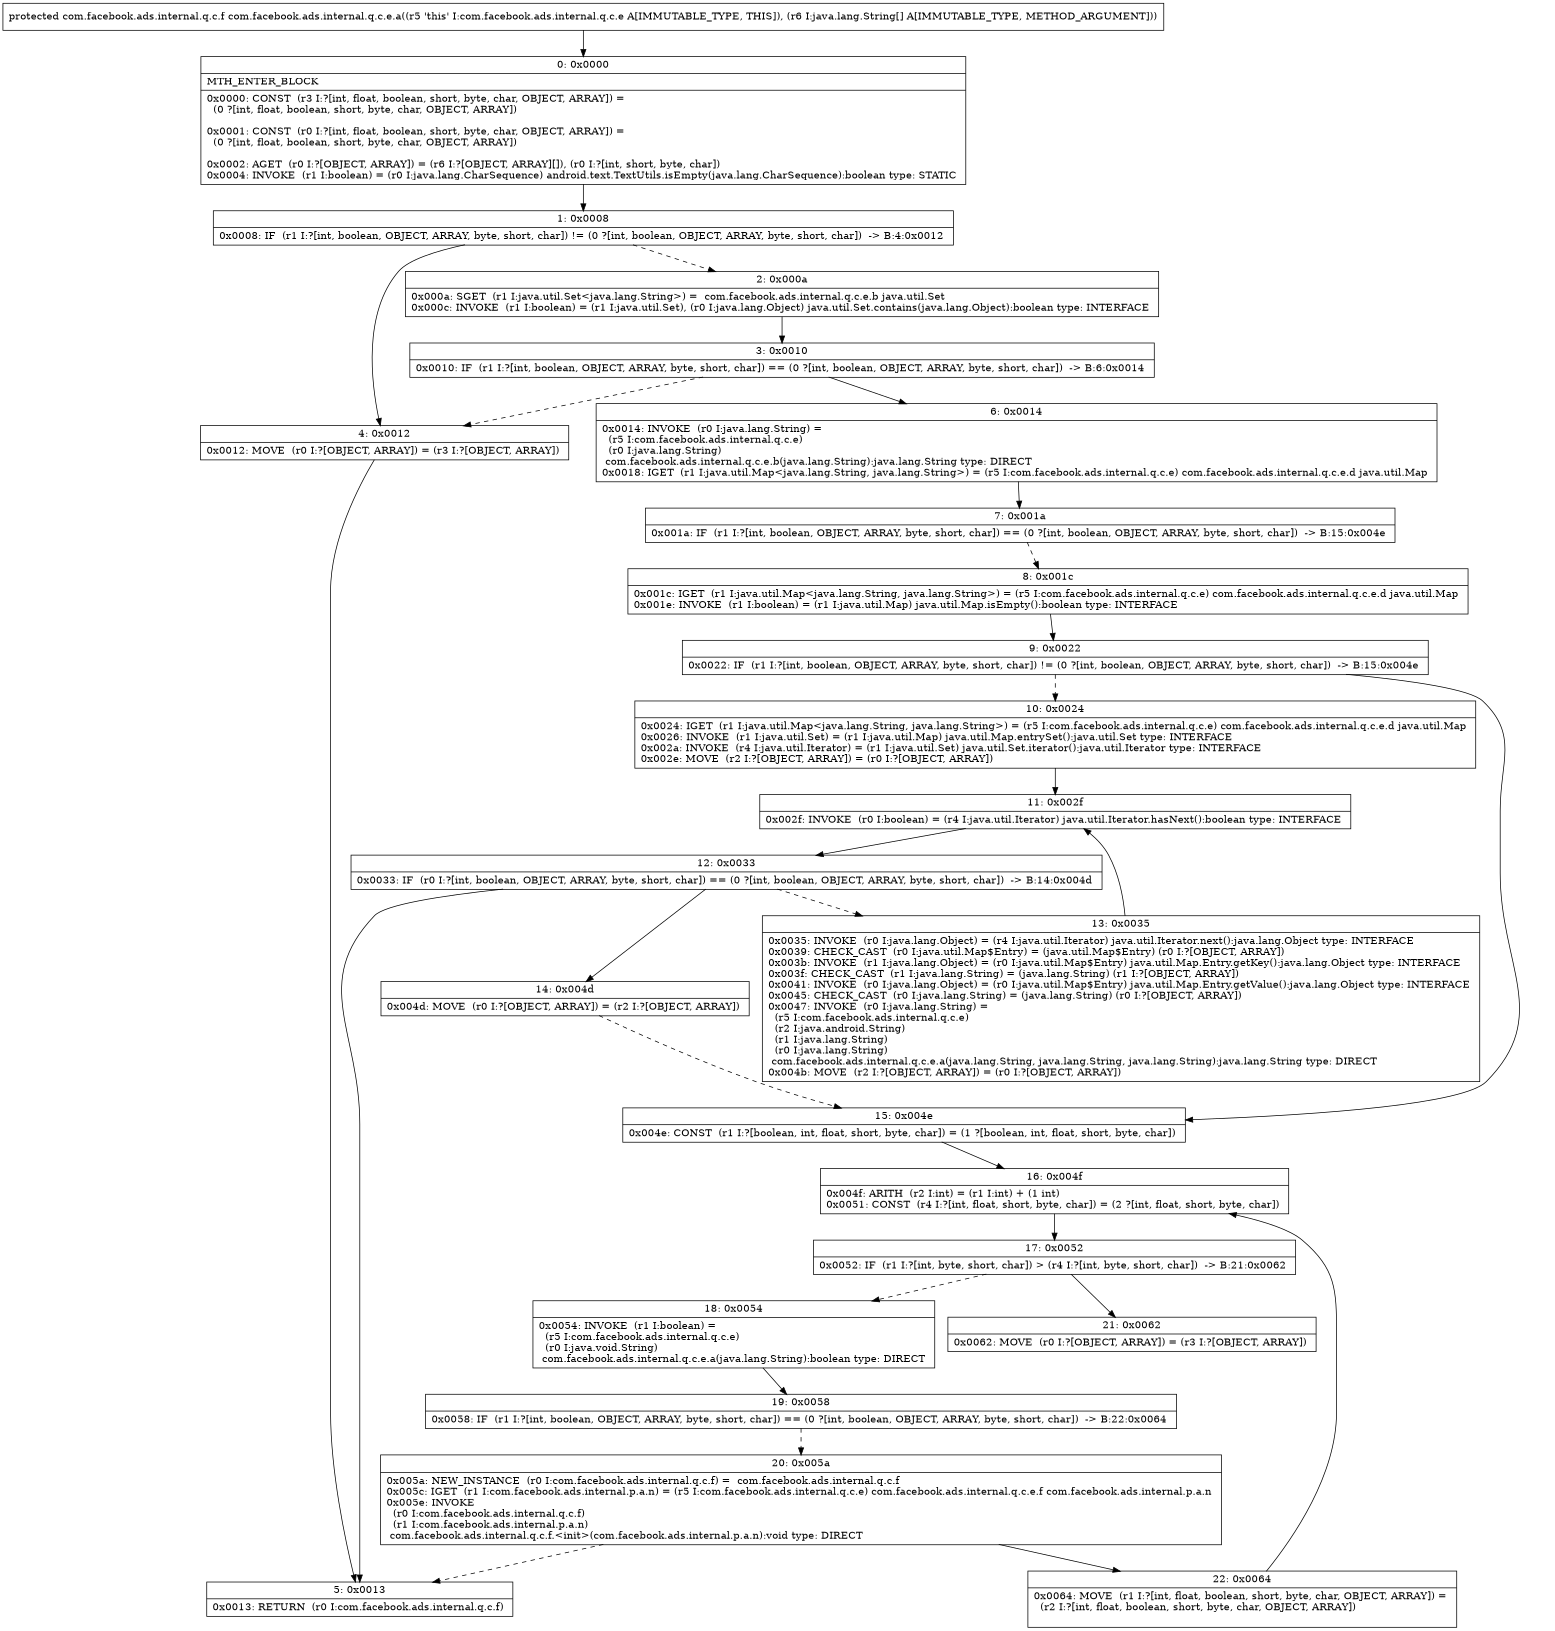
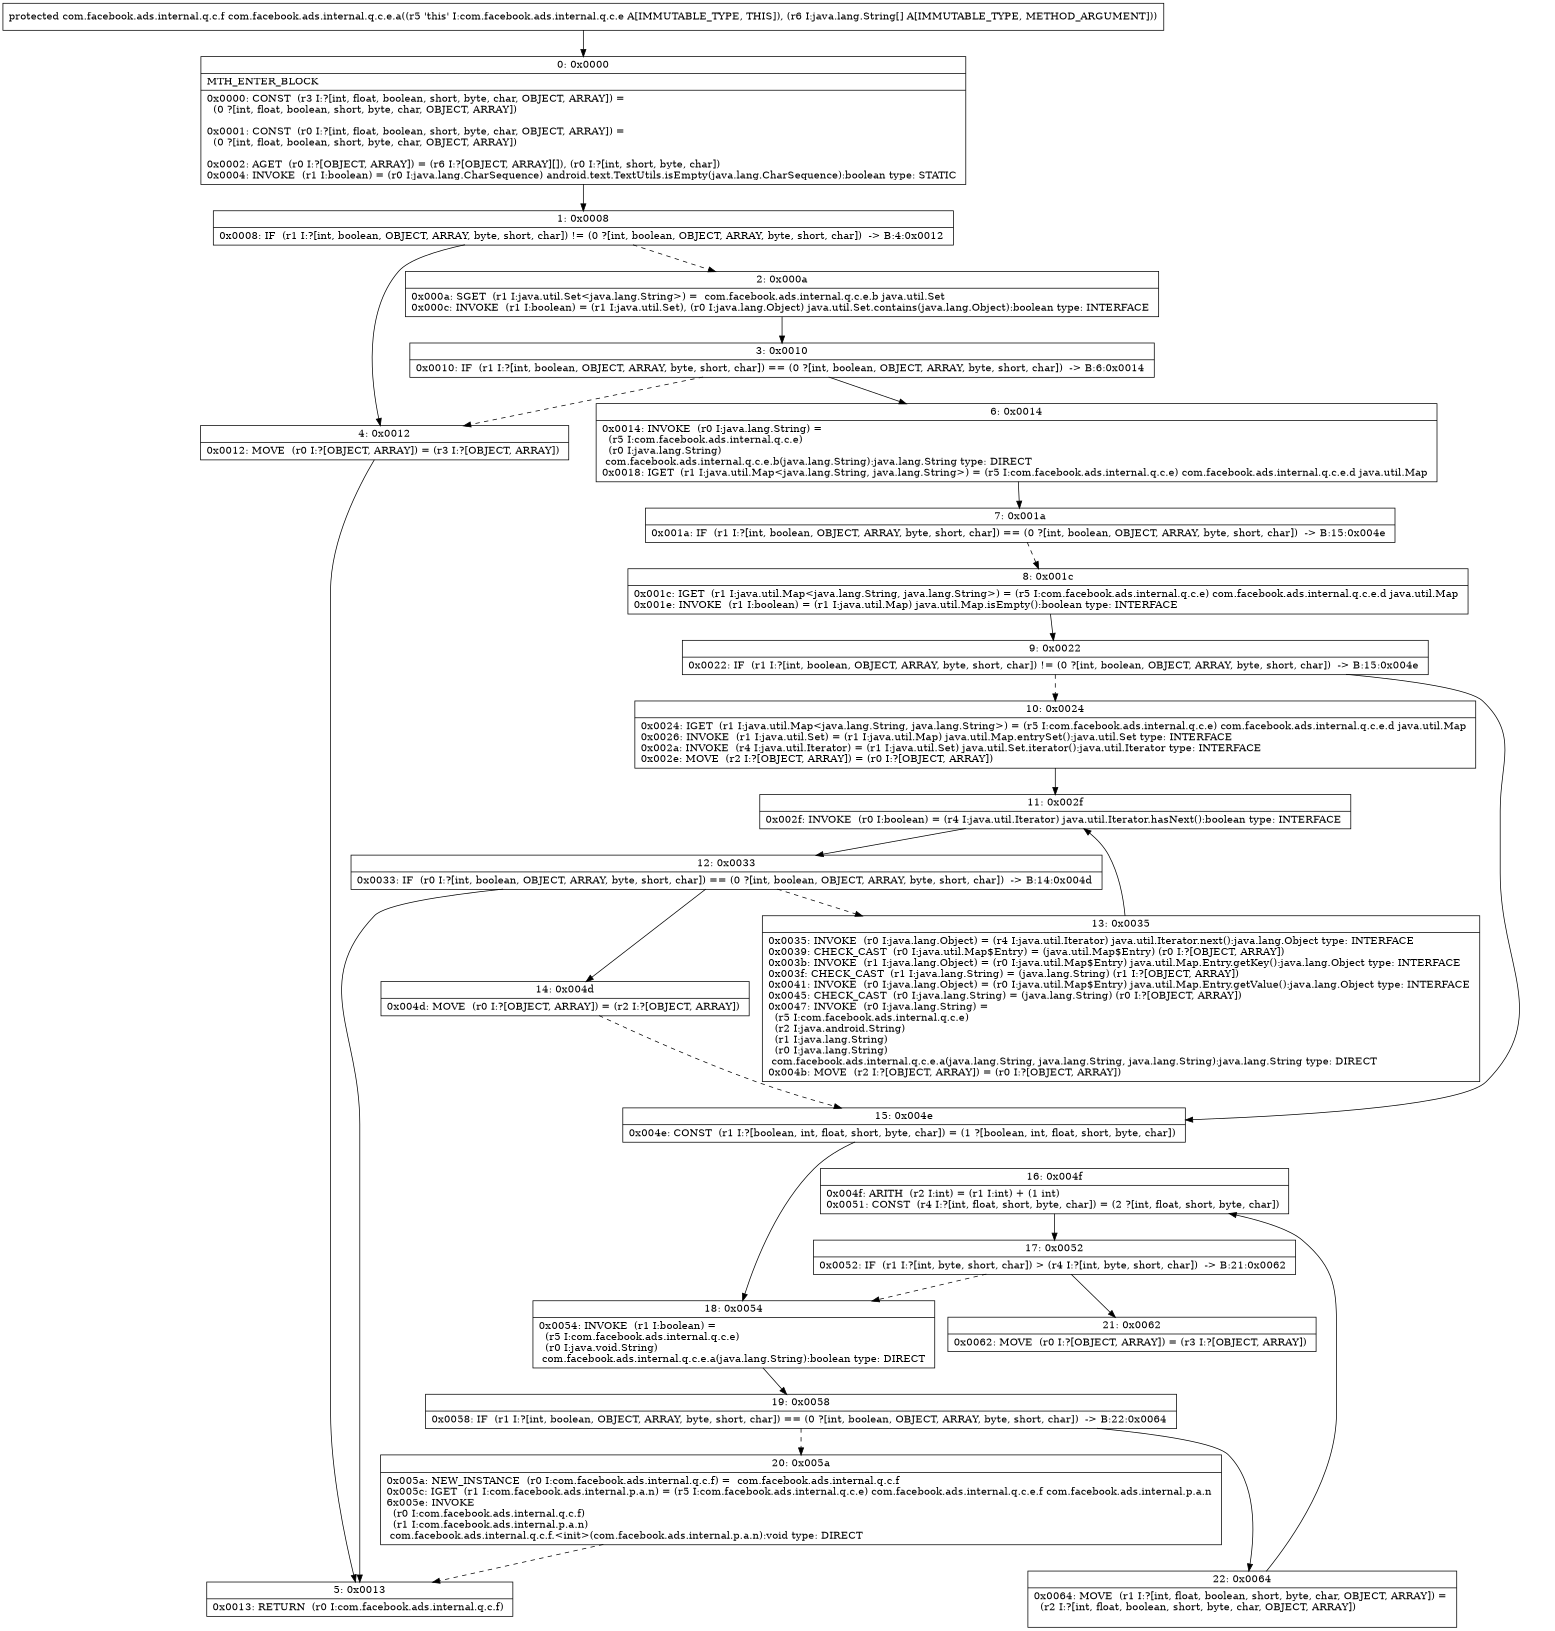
edge "15: 0x004e" -> "16: 0x004f": now "15: 0x004e" -> "18: 0x0054"
node "20: 0x005a": text "0x005e: INVOKE" -> "6x005e: INVOKE"
edge "20: 0x005a" -> "22: 0x0064": now "19: 0x0058" -> "22: 0x0064"
